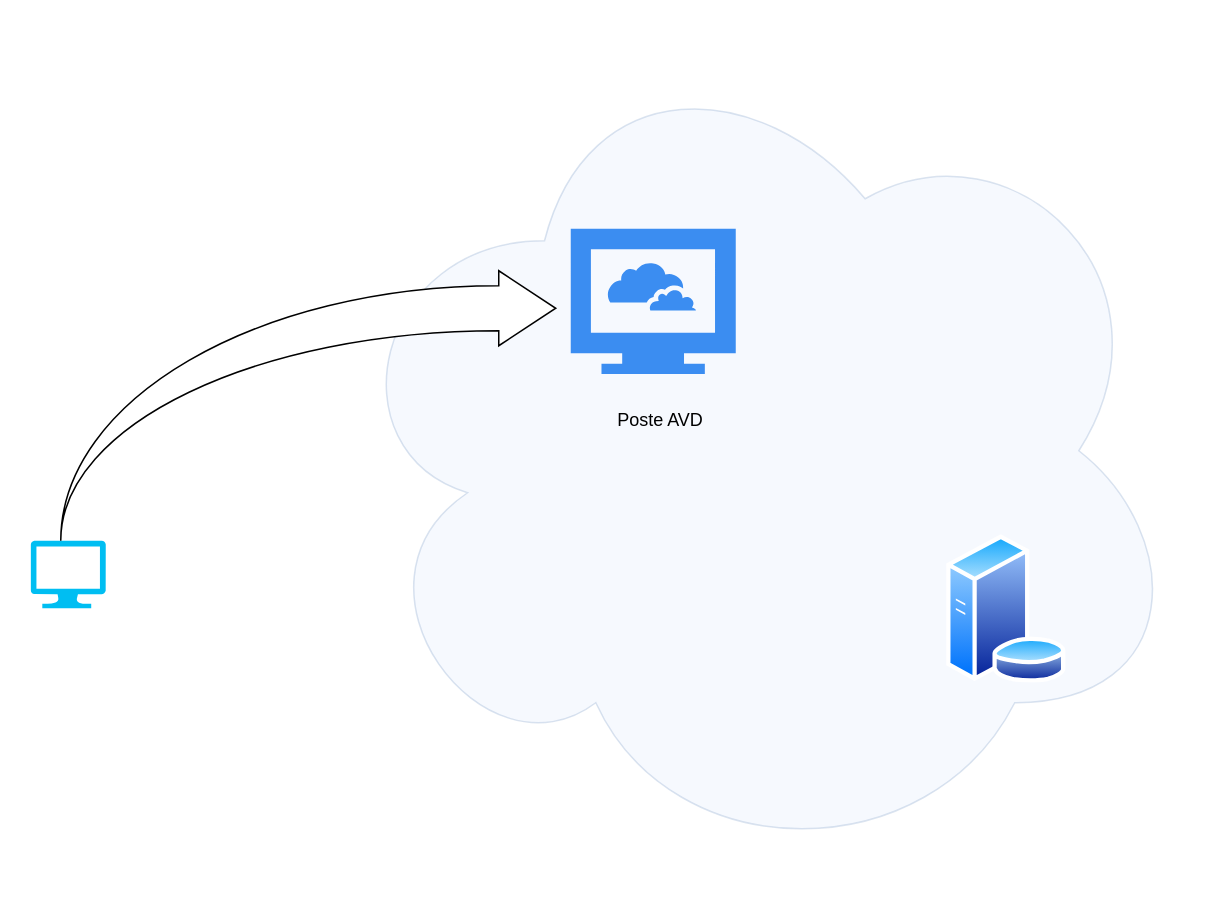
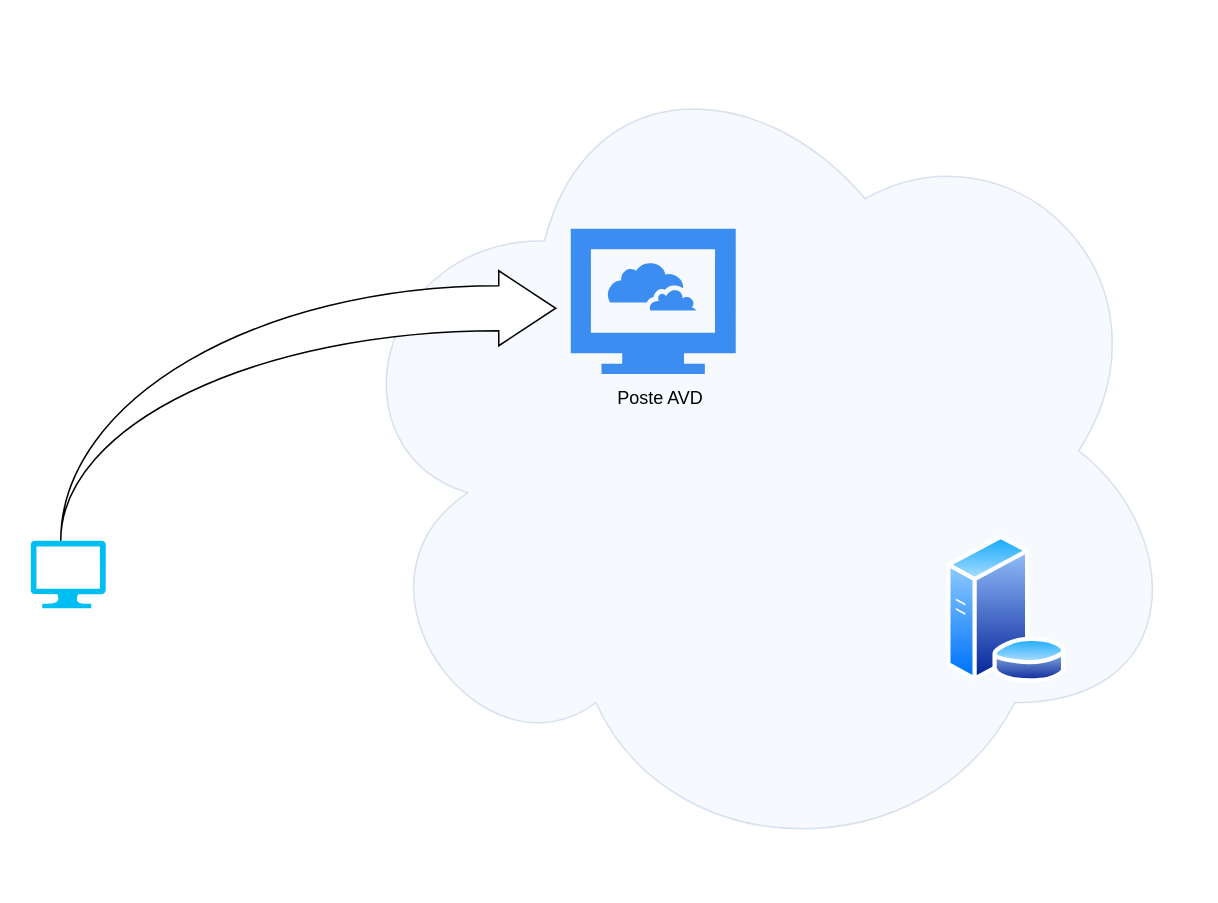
node "Poste AVD": moved (661, 421) -> (661, 398)
